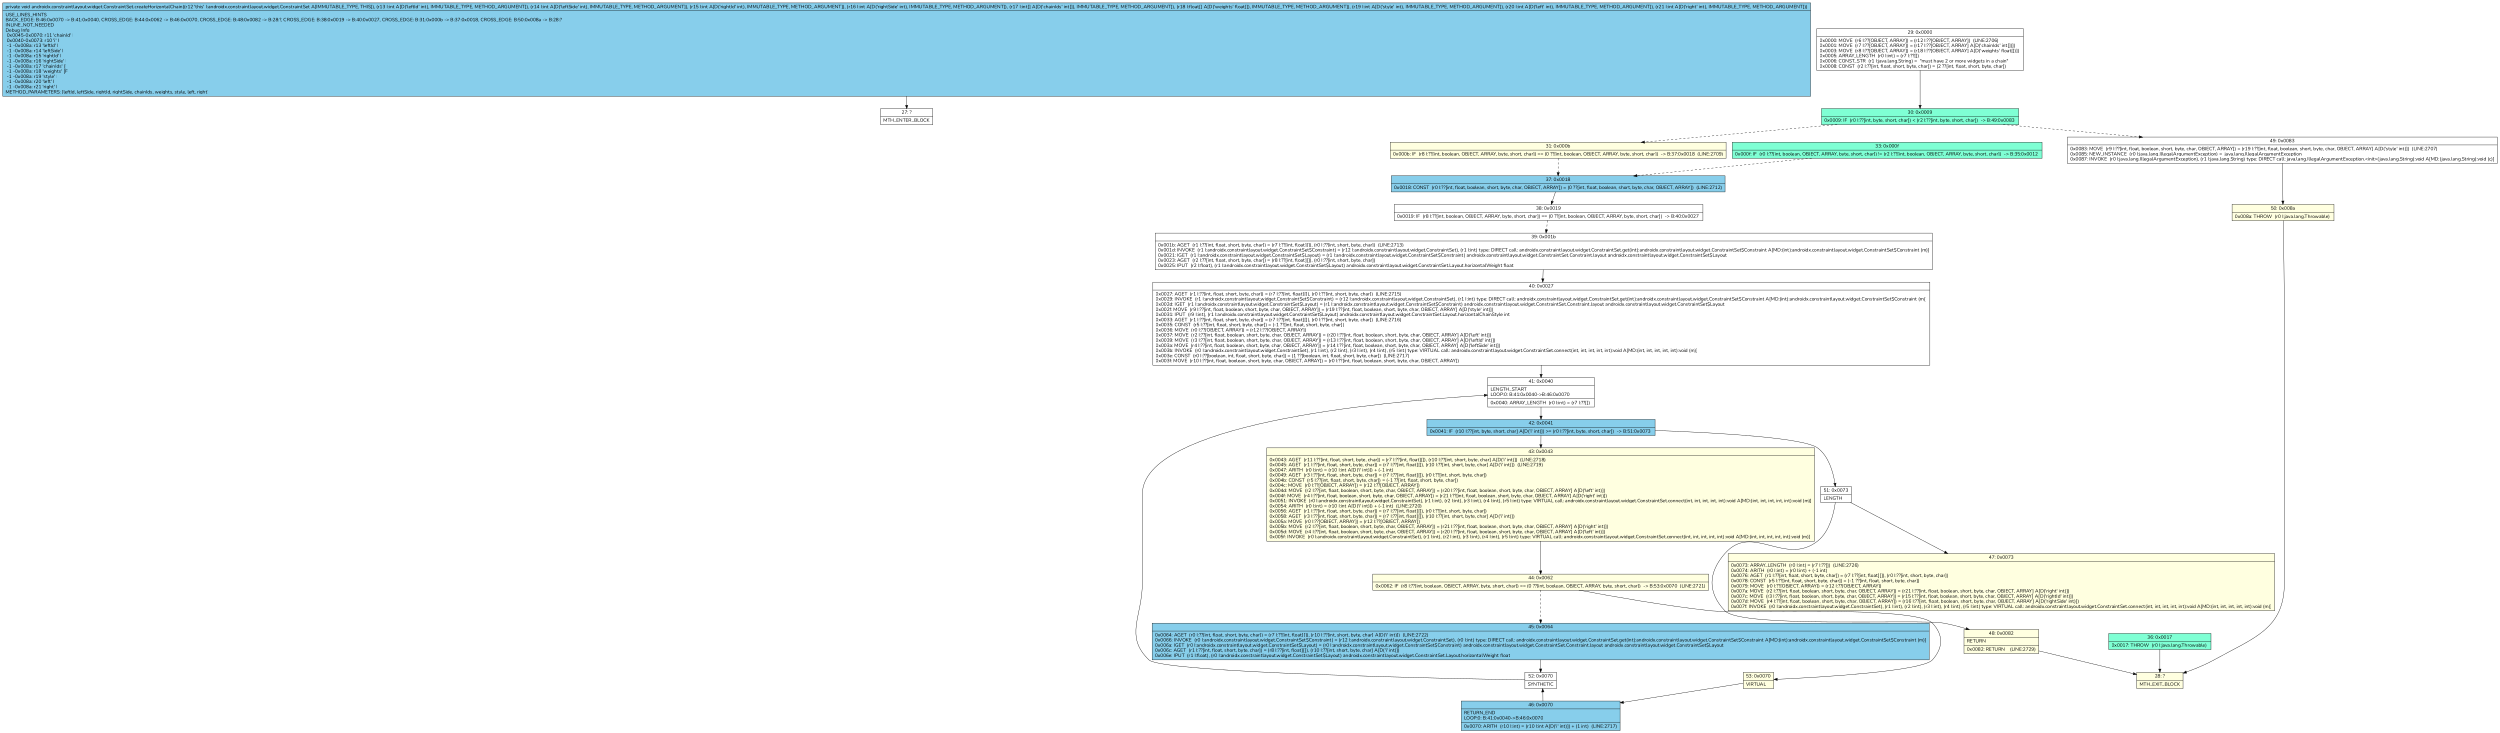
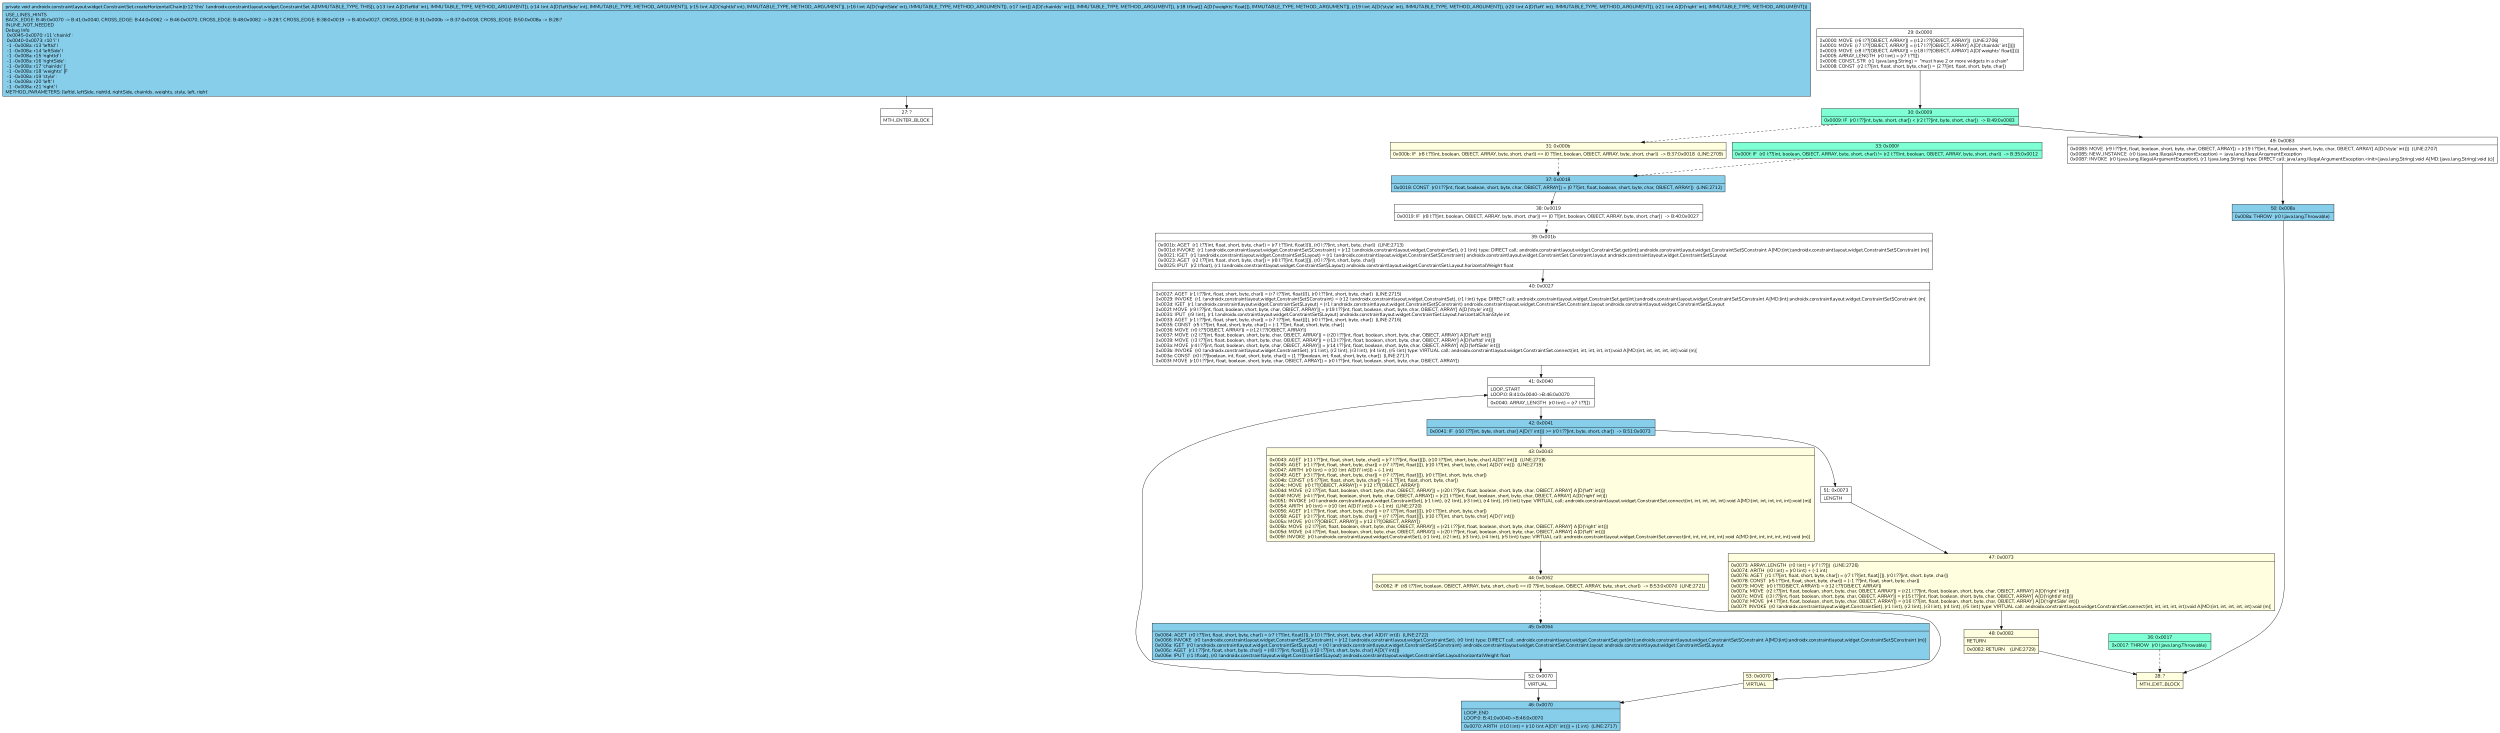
edge "30: 0x0009" -> "49: 0x0083": style dashed -> solid
node "50: 0x008a": fillcolor lightyellow -> skyblue
node "41: 0x0040": text "LENGTH_START" -> "LOOP_START"
edge "51: 0x0073" -> "48: 0x0082": now "47: 0x0073" -> "48: 0x0082"
edge "36: 0x0017" -> "28: ?": style solid -> dashed
node "52: 0x0070": text "SYNTHETIC" -> "VIRTUAL"
edge "46: 0x0070" -> "52: 0x0070": reversed
node "46: 0x0070": text "RETURN_END" -> "LOOP_END"
